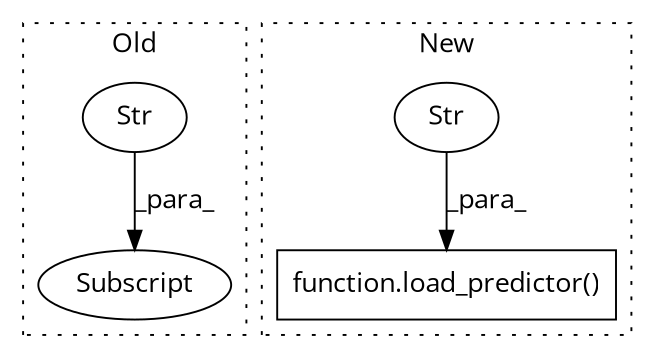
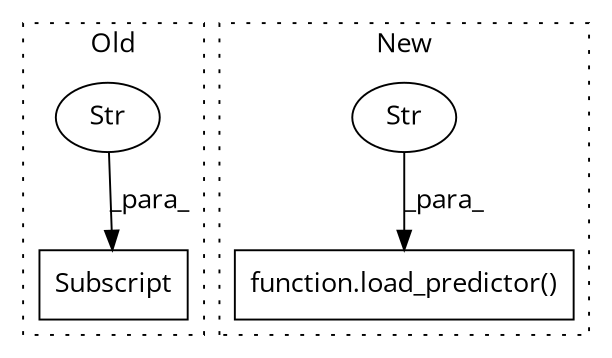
node "Subscript": shape ellipse -> box
